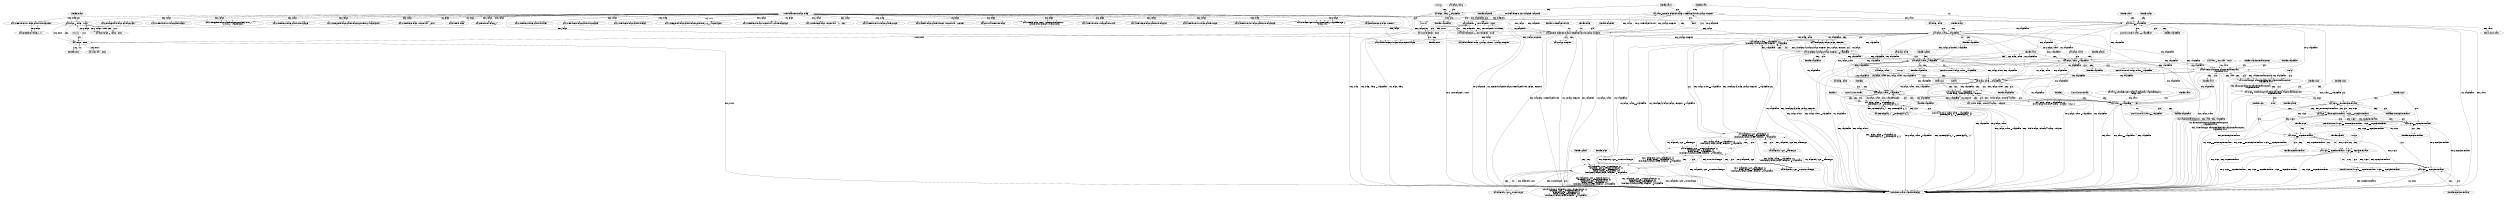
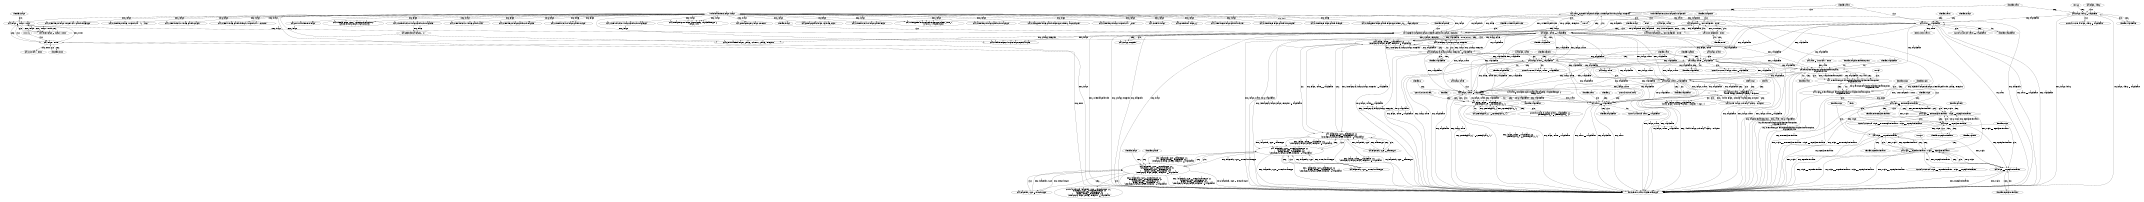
node "(ControlStructure,if (image->debug != MagickFalse))": added
node "1000730": removed
edge "(Identifier,TopLeftOrientation)" -> "(Call,origin == TopLeftOrientation)": removed, label "AST:"
